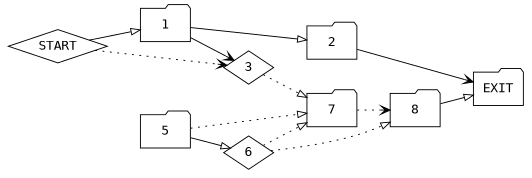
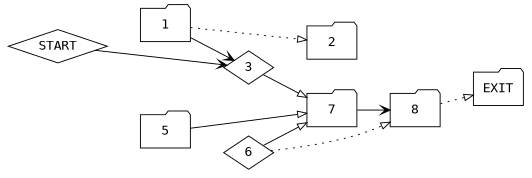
edge "1" -> "2": style solid -> dotted
edge "START" -> "1": removed
edge "START" -> "3": style dotted -> solid
edge "2" -> "EXIT": removed
edge "3" -> "7": style dotted -> solid
edge "8" -> "EXIT": style solid -> dotted
edge "7" -> "8": style dotted -> solid
edge "5" -> "7": style dotted -> solid
edge "6" -> "7": style dotted -> solid
edge "5" -> "6": removed
